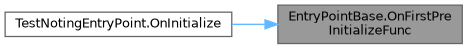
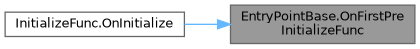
node "TestNotingEntryPoint.OnInitialize": label "TestNotingEntryPoint.OnInitialize" -> "InitializeFunc.OnInitialize"
